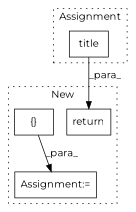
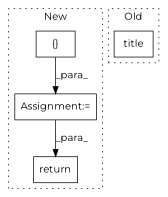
cluster "Assignment": label "Assignment" -> "Old"
edge "title" -> "return": now "Assignment:=" -> "return"
